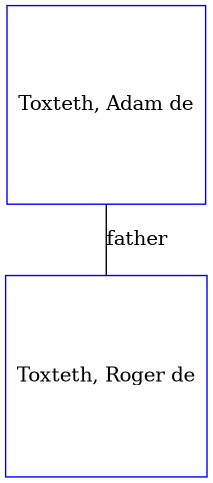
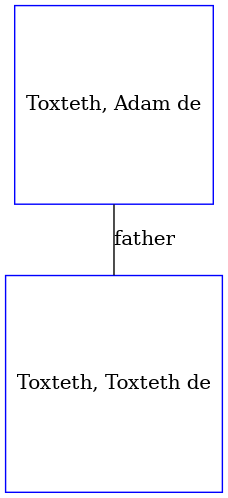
node "Toxteth, Roger de": label "Toxteth, Roger de" -> "Toxteth, Toxteth de"
